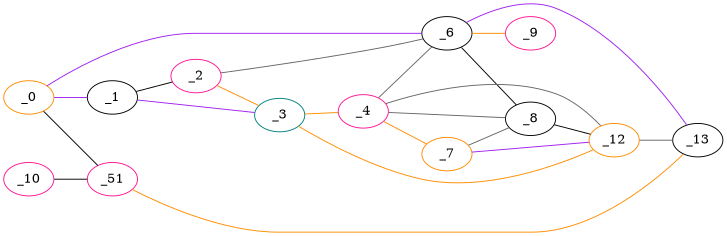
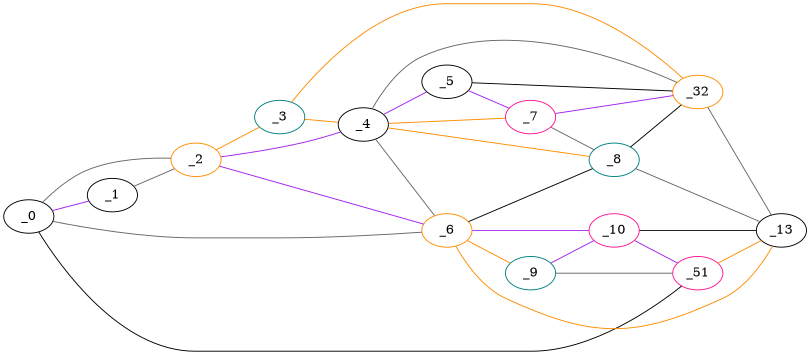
edge "_6" -- "_13": color purple -> darkorange
edge "_6" -- "_0": color purple -> gray40
node "_6": color black -> darkorange
node "_9": color deeppink -> teal
edge "_6" -- "_2": color gray40 -> purple
node "_2": color deeppink -> darkorange
node "_5": added
edge "_2" -- "_1": color black -> gray40
node "_0": color darkorange -> black
edge "_1" -- "_3": removed
node "_4": color deeppink -> black
edge "_4" -- "_8": color gray40 -> darkorange
node "_8": color black -> teal
node "_12": label "_12" -> "_32"
edge "_4" -- "_2": added
node "_7": color darkorange -> deeppink
edge "_2" -- "_0": added
edge "_10" -- "_51": color black -> purple
edge "_8" -- "_13": added
edge "_6" -- "_10": added
edge "_10" -- "_13": added
edge "_10" -- "_9": added
edge "_9" -- "_51": added
